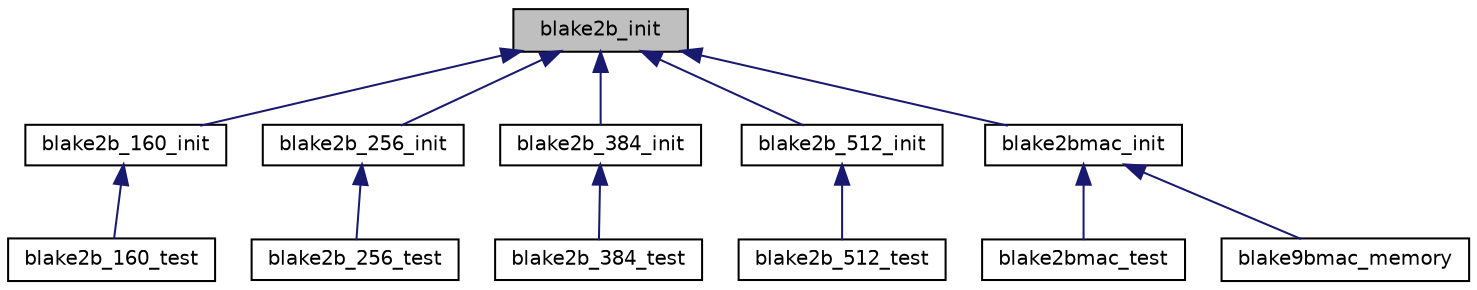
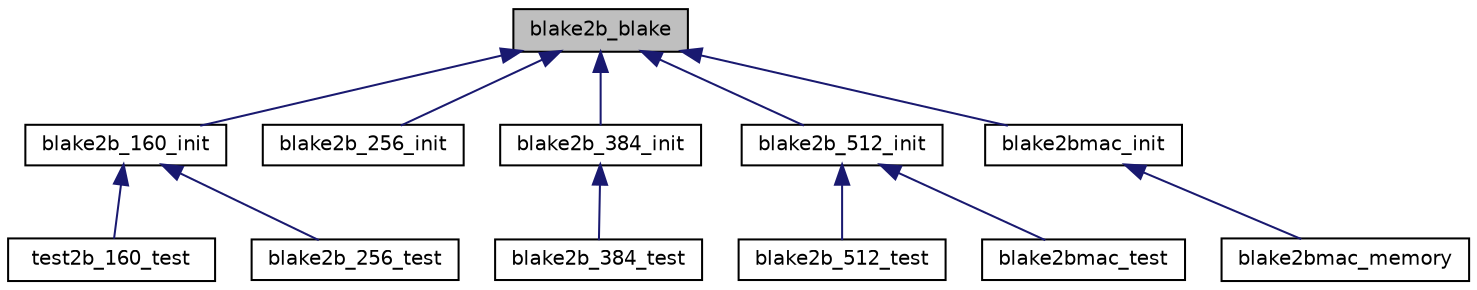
node "blake2b_init": label "blake2b_init" -> "blake2b_blake"
edge "blake2b_256_test" -> "blake2b_256_init": now "blake2b_256_test" -> "blake2b_160_init"
edge "blake2bmac_test" -> "blake2bmac_init": now "blake2bmac_test" -> "blake2b_512_init"
node "blake2b_160_test": label "blake2b_160_test" -> "test2b_160_test"
node "blake9bmac_memory": label "blake9bmac_memory" -> "blake2bmac_memory"
